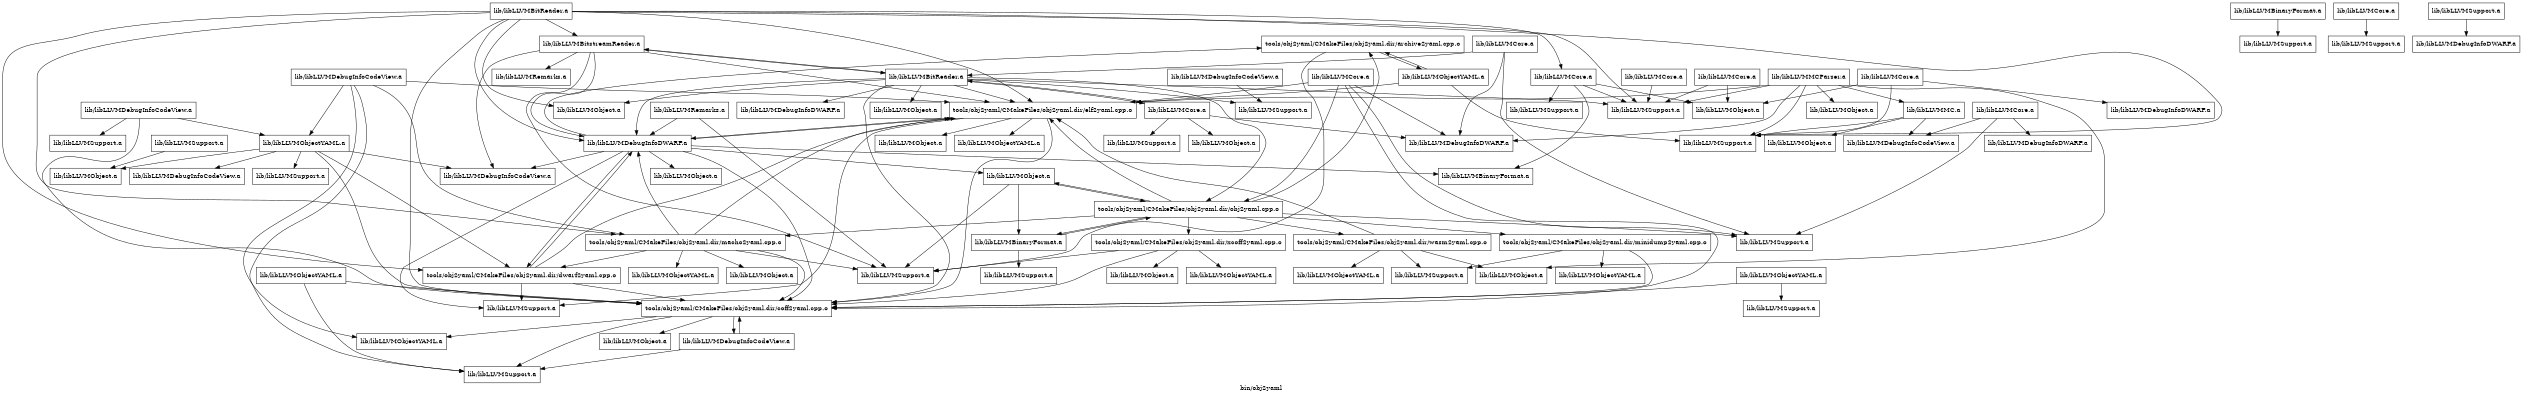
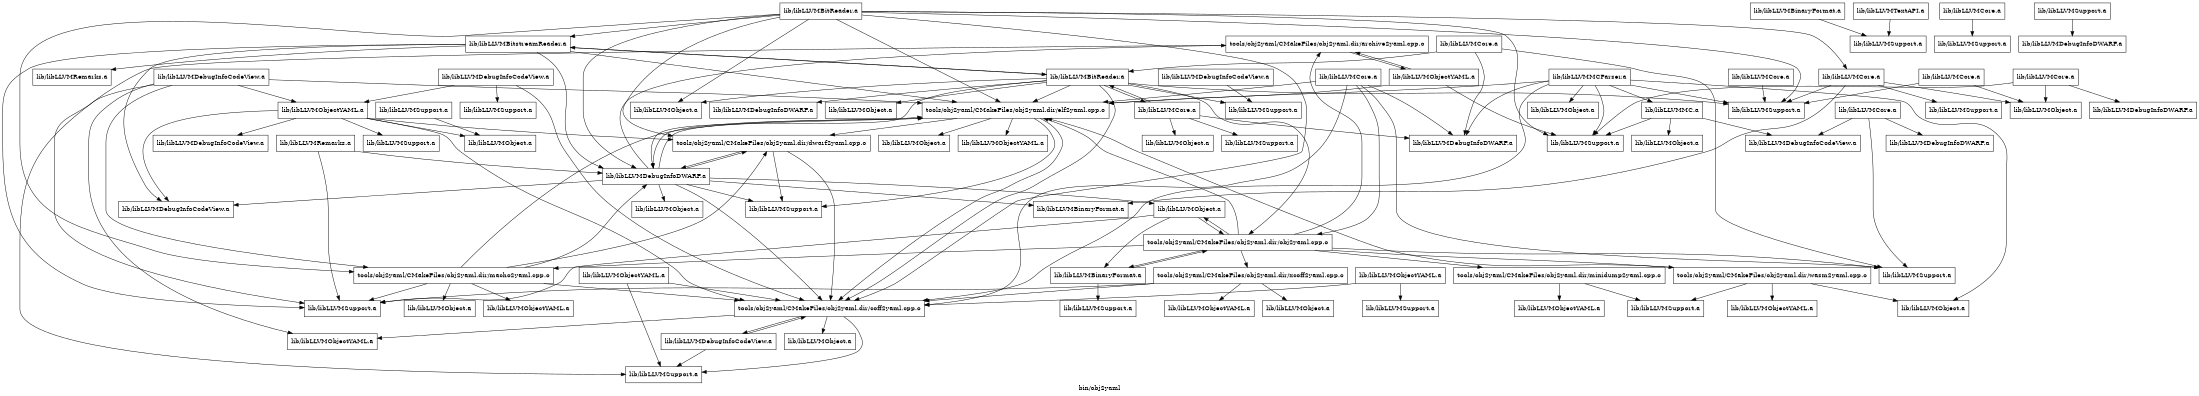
node "lib/libLLVMTextAPI.a": added
edge "tools/obj2yaml/CMakeFiles/obj2yaml.dir/dwarf2yaml.cpp.o" -> "tools/obj2yaml/CMakeFiles/obj2yaml.dir/elf2yaml.cpp.o": reversed
edge "tools/obj2yaml/CMakeFiles/obj2yaml.dir/minidump2yaml.cpp.o" -> "tools/obj2yaml/CMakeFiles/obj2yaml.dir/coff2yaml.cpp.o": now "lib/libLLVMMCParser.a" -> "tools/obj2yaml/CMakeFiles/obj2yaml.dir/coff2yaml.cpp.o"
